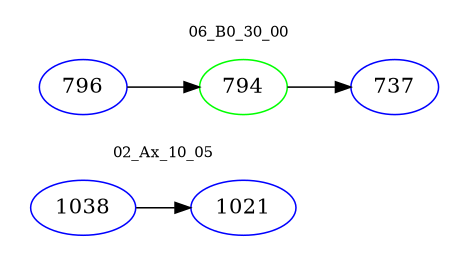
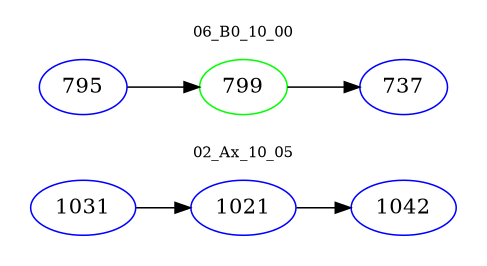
cluster "06_B0_30_00": label "06_B0_30_00" -> "06_B0_10_00"
node "796": label "796" -> "795"
node "794": label "794" -> "799"
node "1038": label "1038" -> "1031"
node "1042": added
